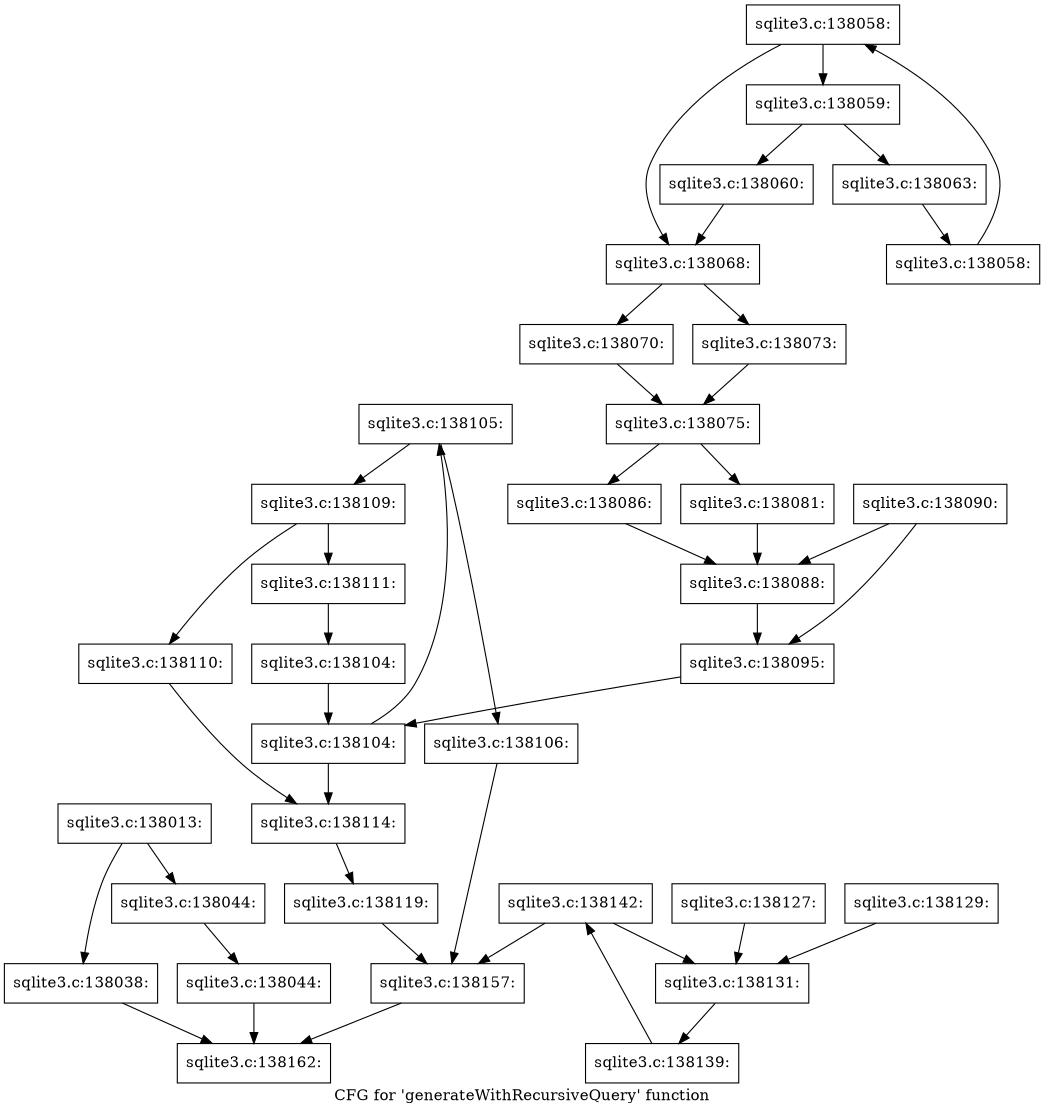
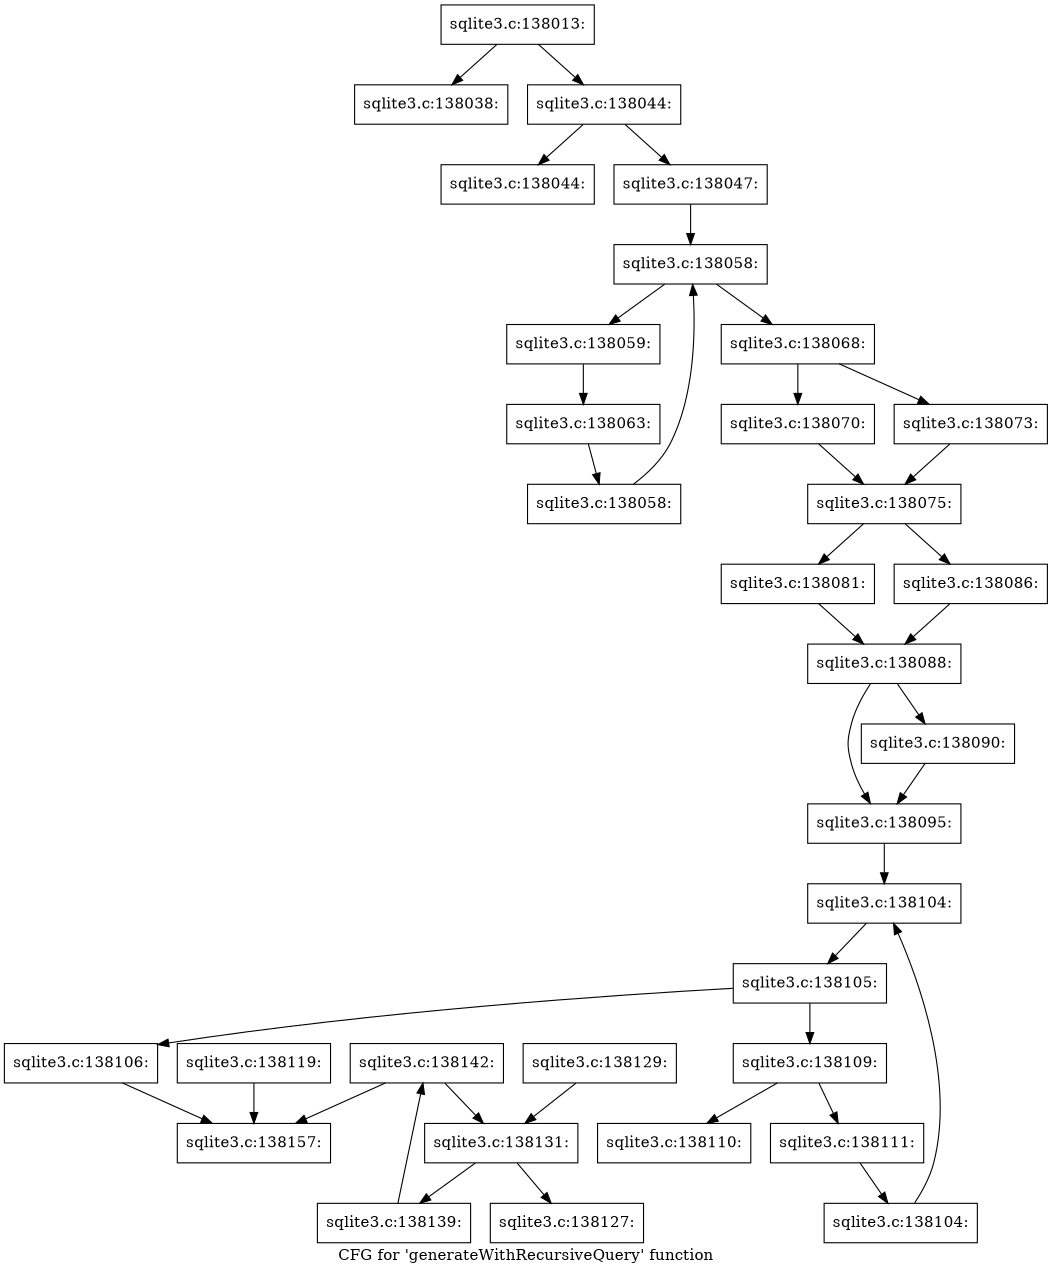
node "sqlite3.c:138047:": added
node "sqlite3.c:138060:": removed
edge "sqlite3.c:138090:" -> "sqlite3.c:138088:": reversed
node "sqlite3.c:138114:": removed
edge "sqlite3.c:138127:" -> "sqlite3.c:138131:": reversed
node "sqlite3.c:138162:": removed
